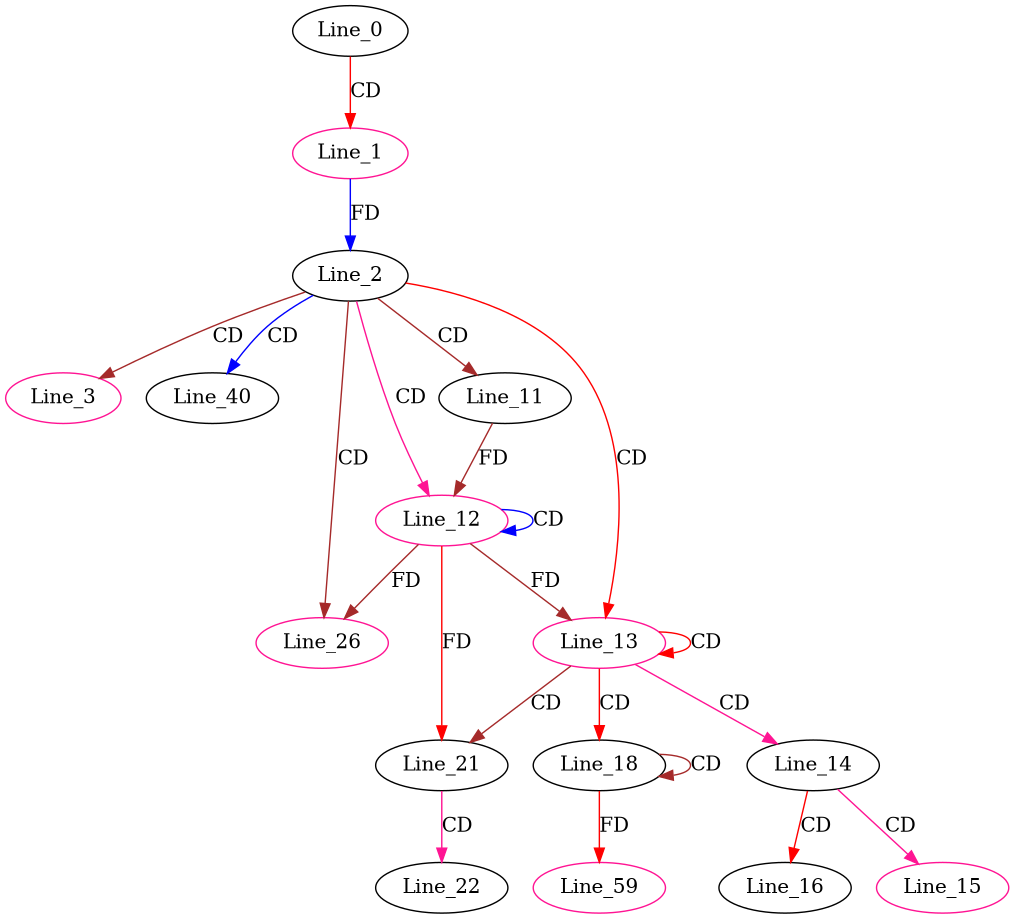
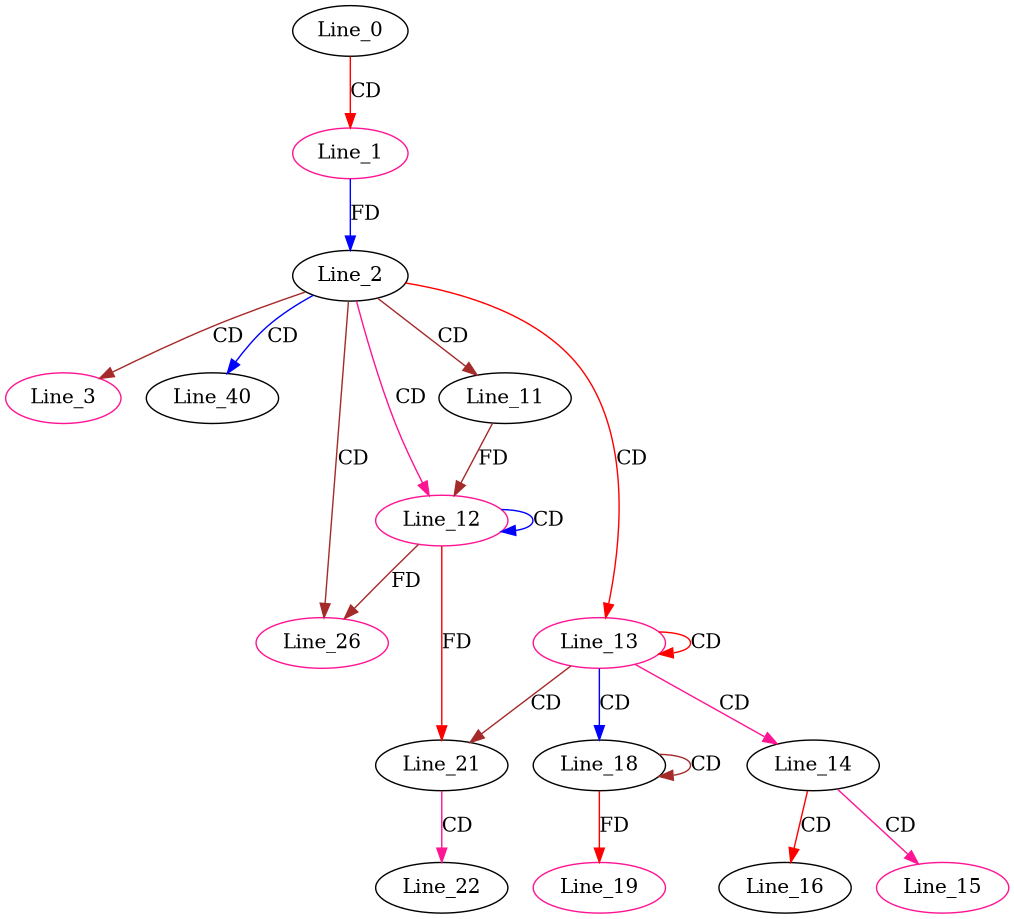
edge "Line_12" -> "Line_13": removed, label "FD"
edge "Line_13" -> "Line_18": color red -> blue
node "Line_59": label "Line_59" -> "Line_19"
